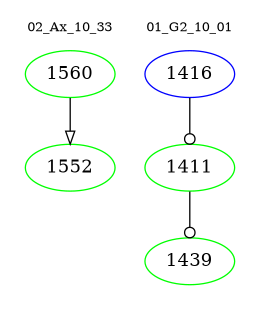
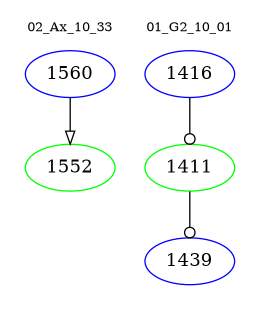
node "1560": color green -> blue
node "1439": color green -> blue
